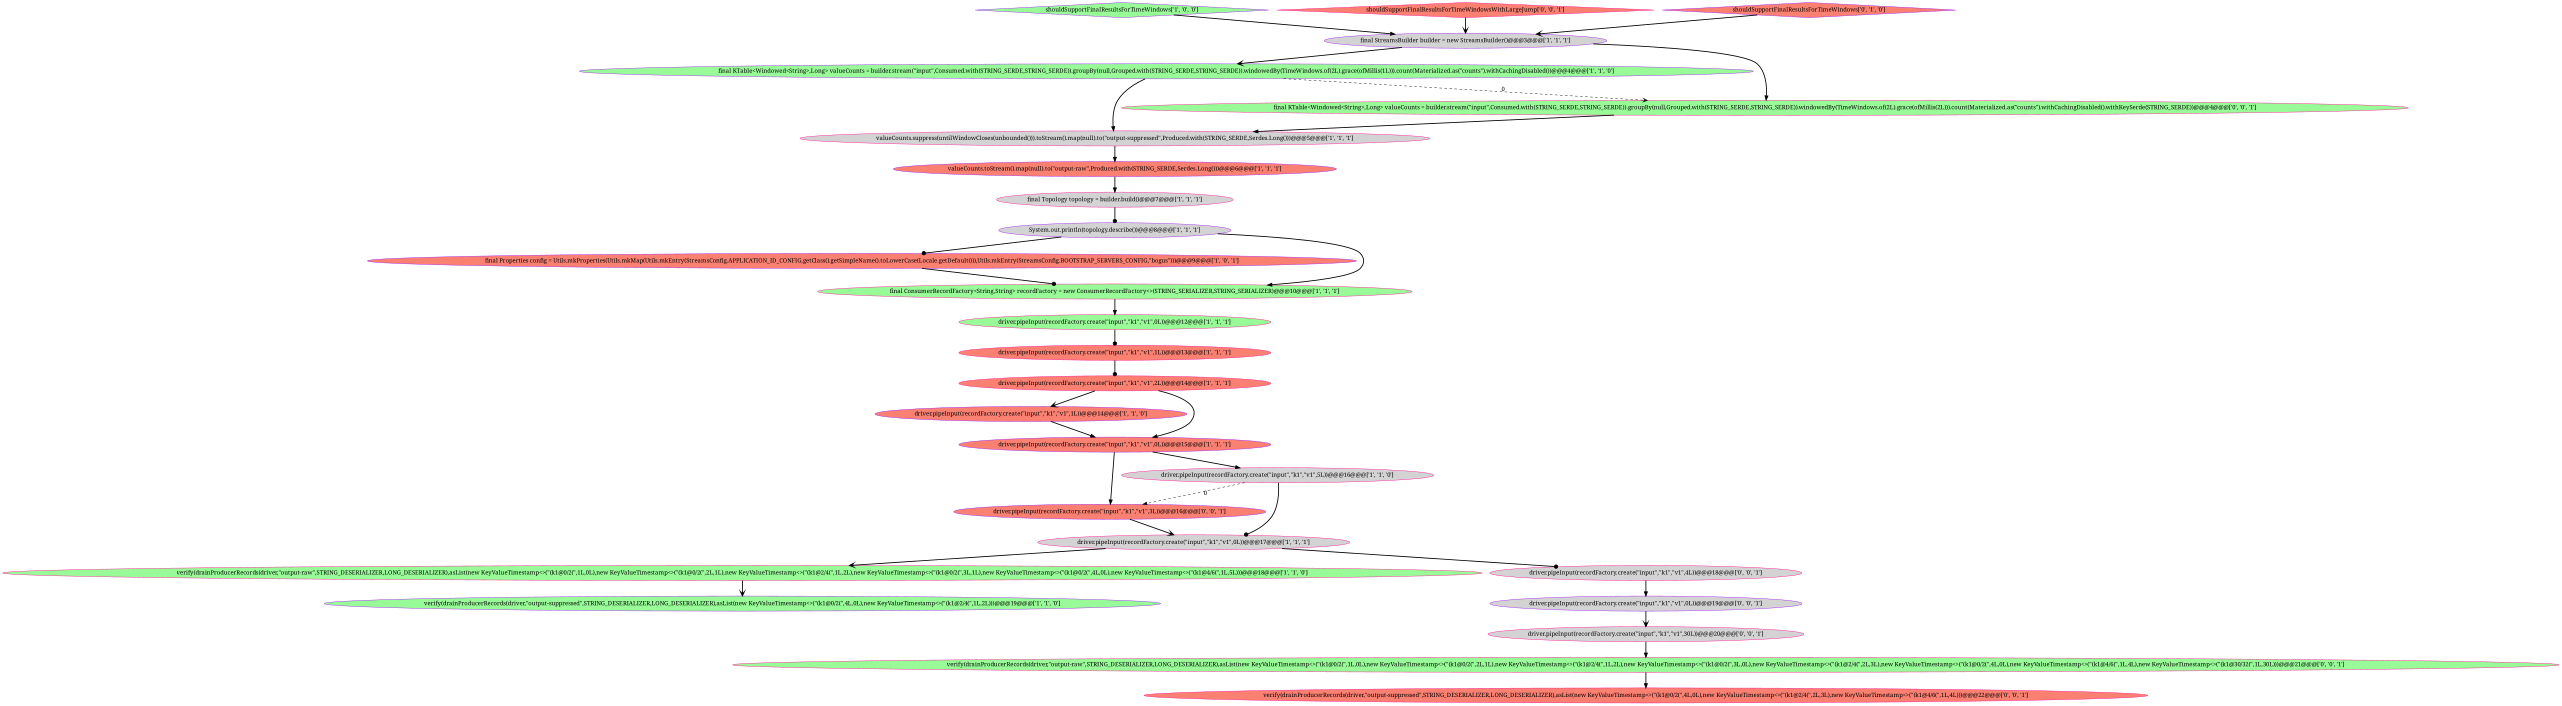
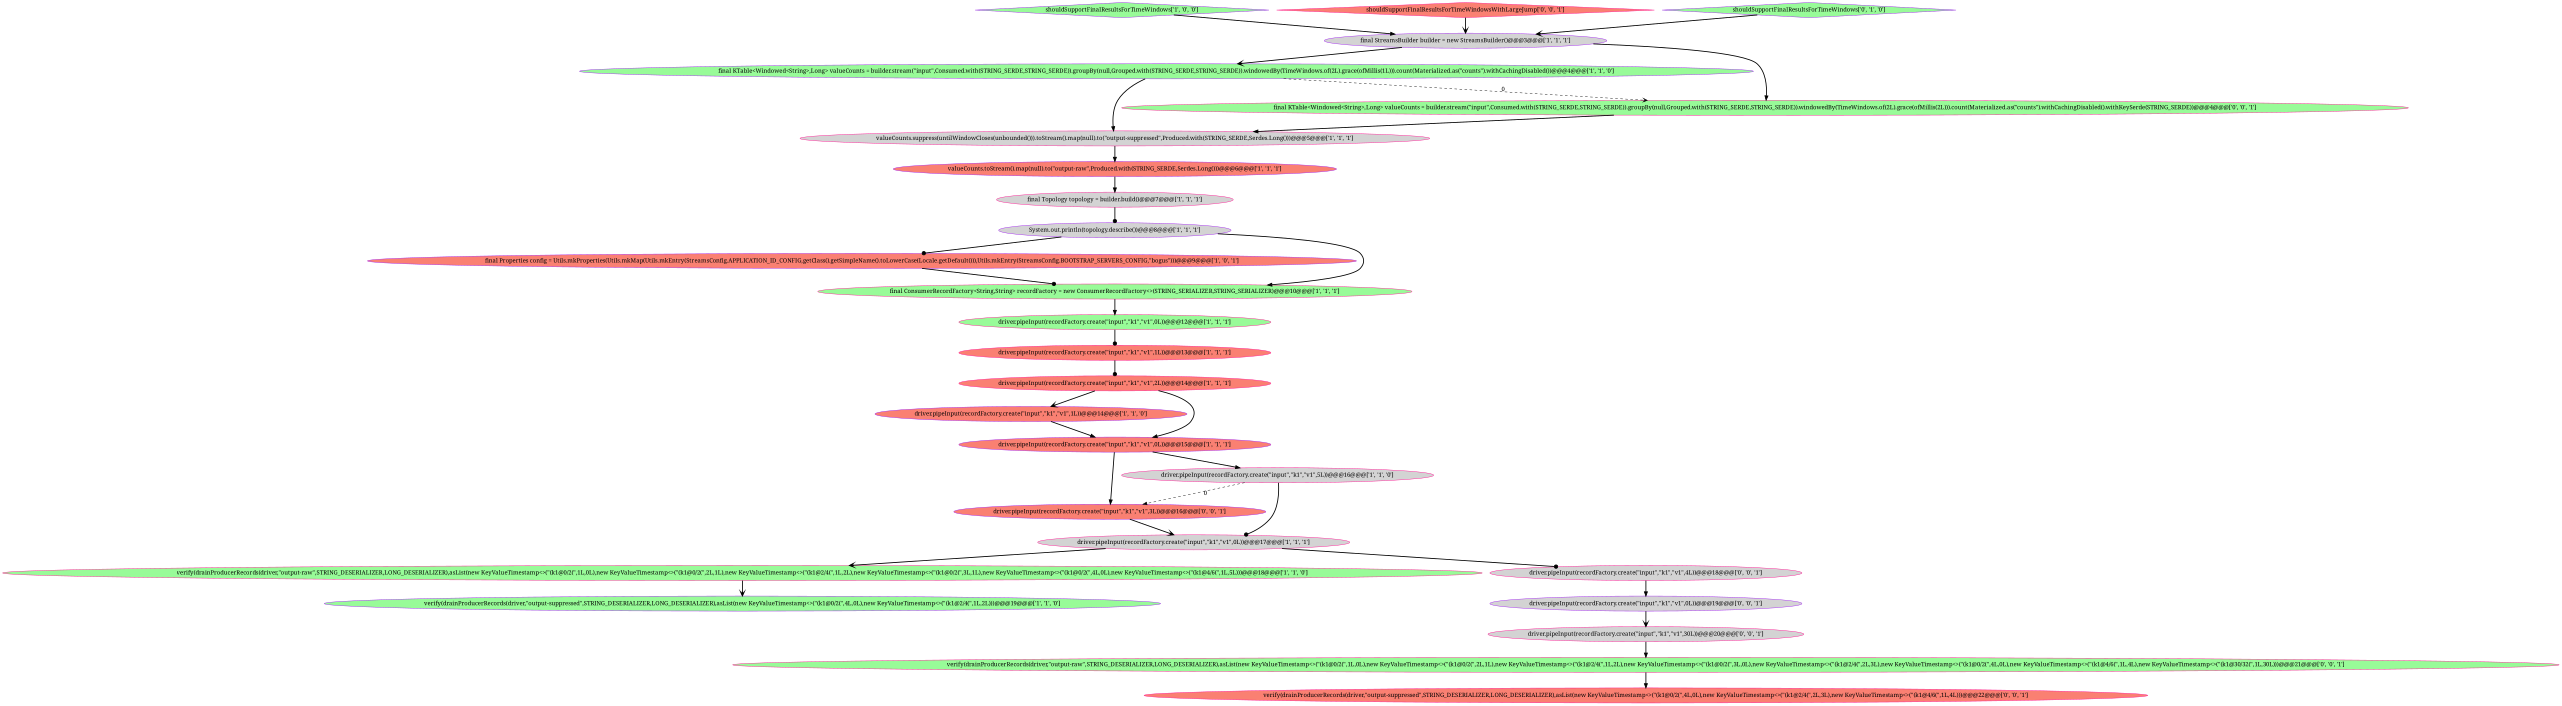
node "shouldSupportFinalResultsForTimeWindows['0', '1', '0']": fillcolor salmon -> palegreen
